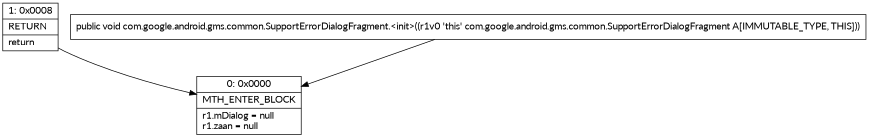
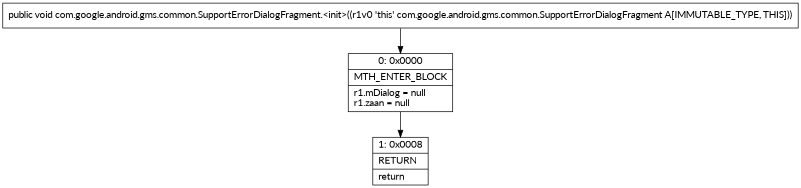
edge "1: 0x0008" -> "0: 0x0000": reversed
